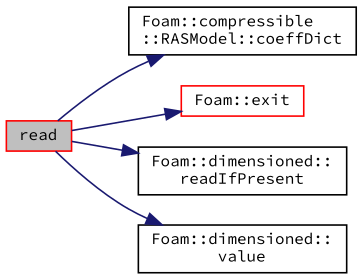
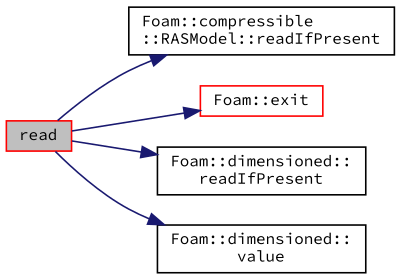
node "Foam::compressible ::RASModel::coeffDict": label "Foam::compressible ::RASModel::coeffDict" -> "Foam::compressible ::RASModel::readIfPresent"
